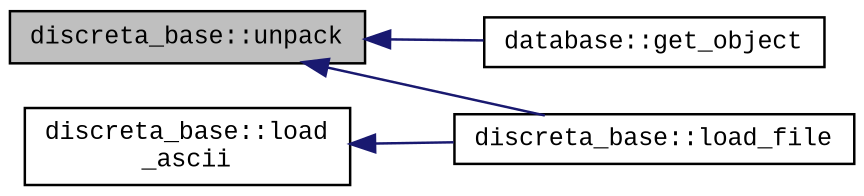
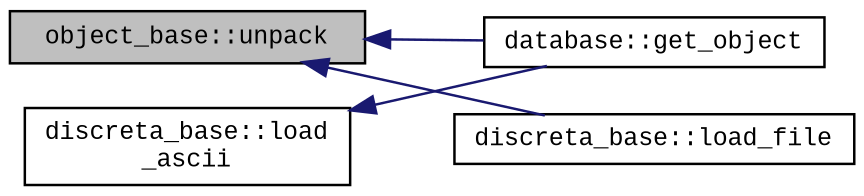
node "discreta_base::unpack": label "discreta_base::unpack" -> "object_base::unpack"
edge "discreta_base::load_file" -> "discreta_base::load _ascii": now "database::get_object" -> "discreta_base::load _ascii"
